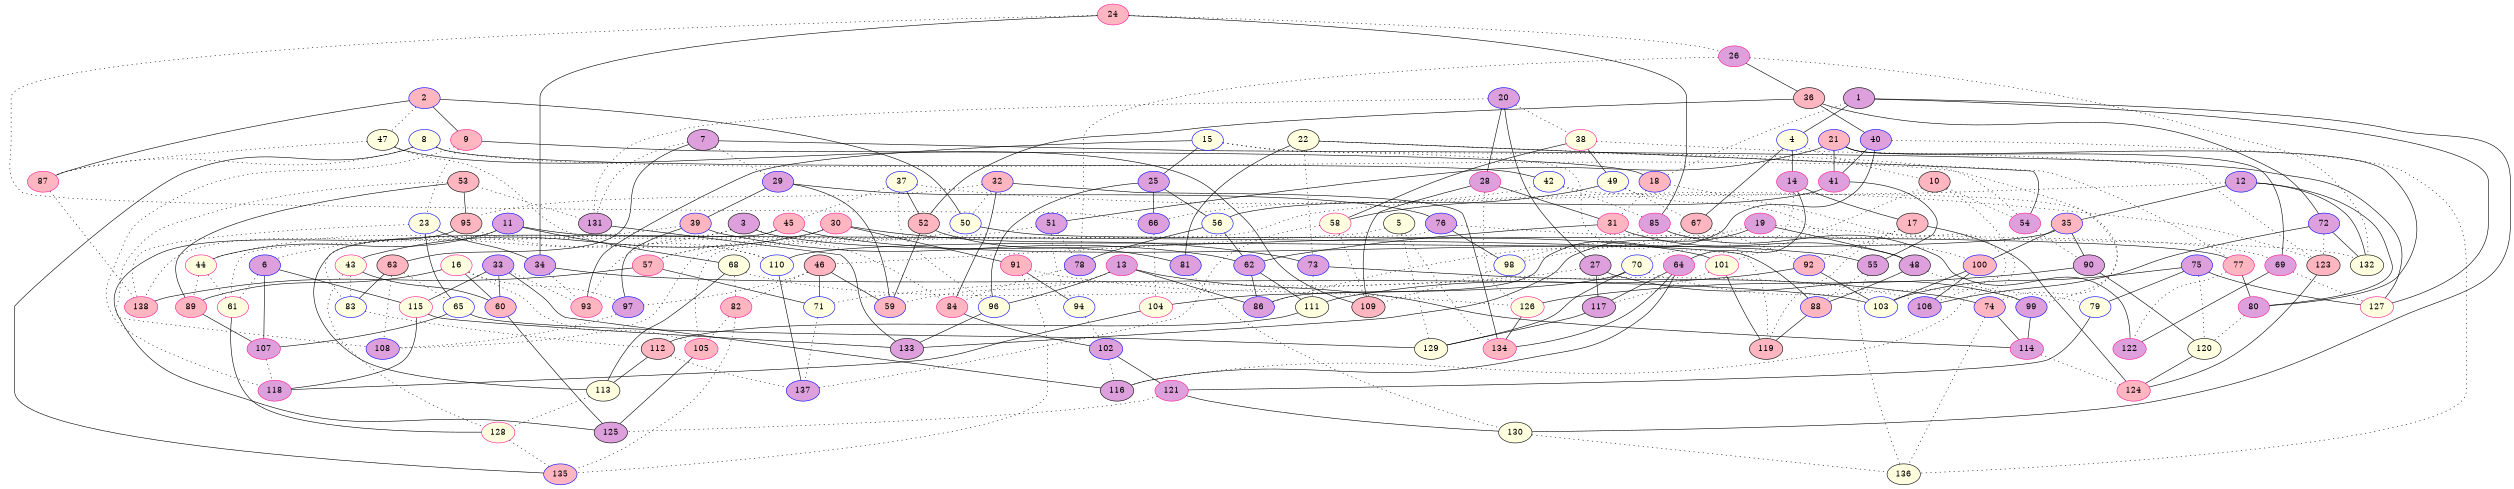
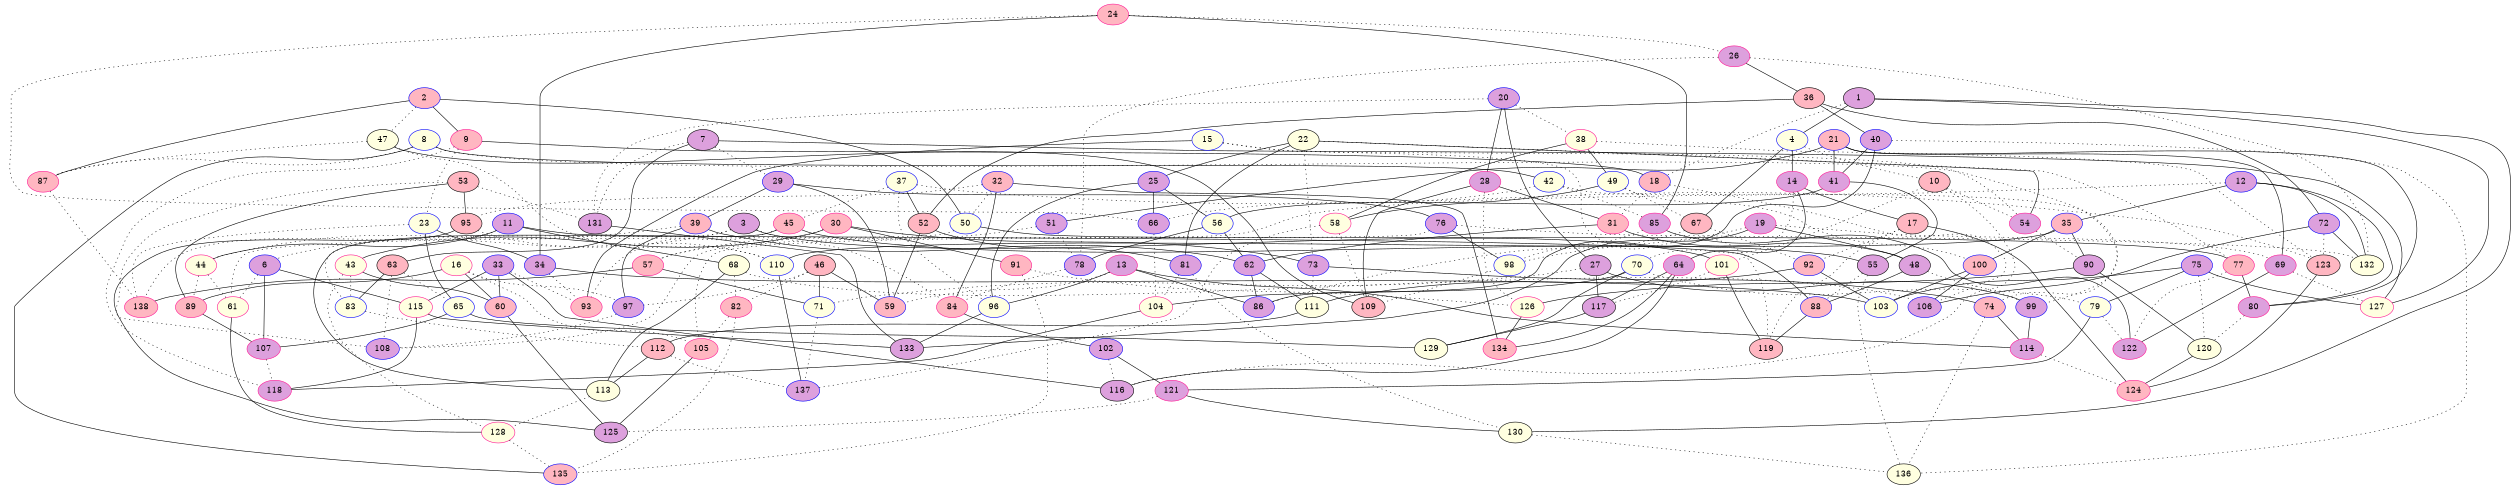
edge "15" -- "25": now "22" -- "25"
node "5": removed
edge "81" -- "104": added
node "94": removed
edge "79" -- "122": added
